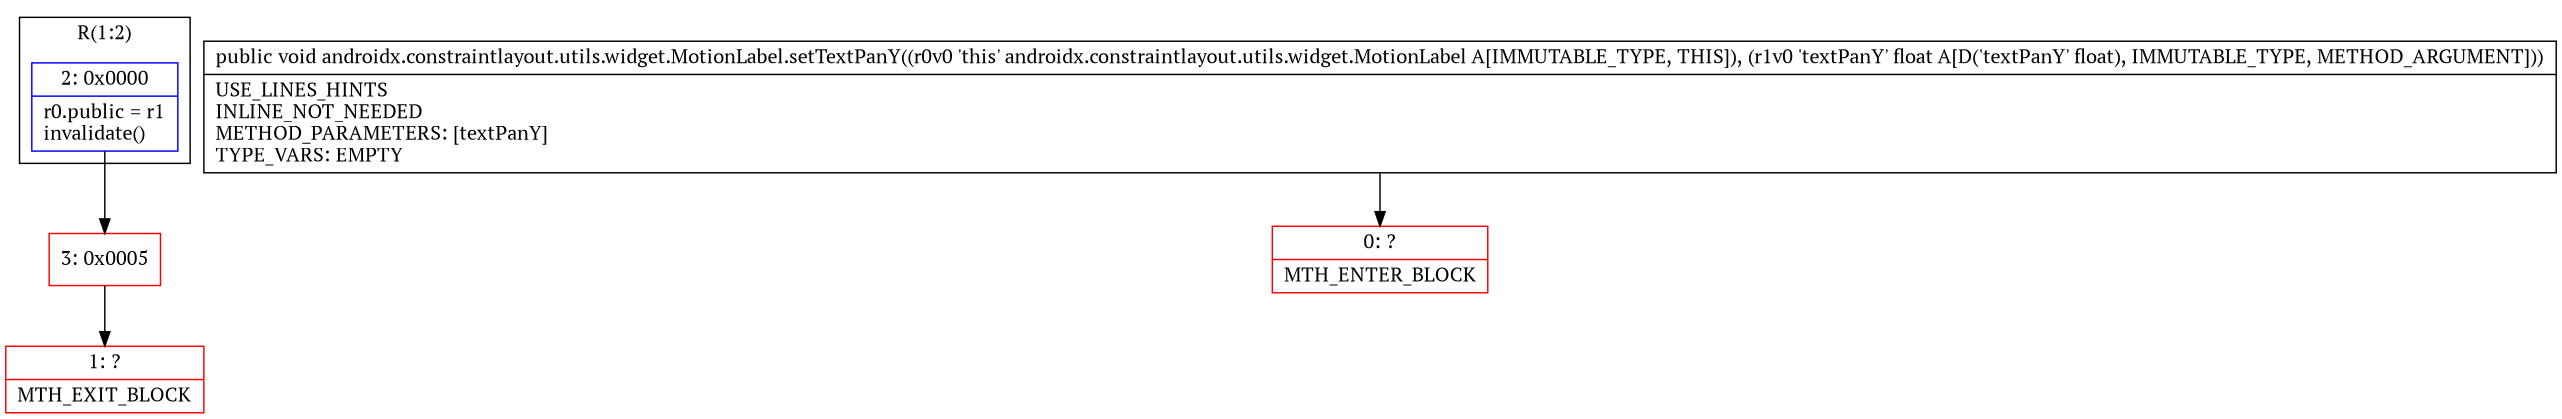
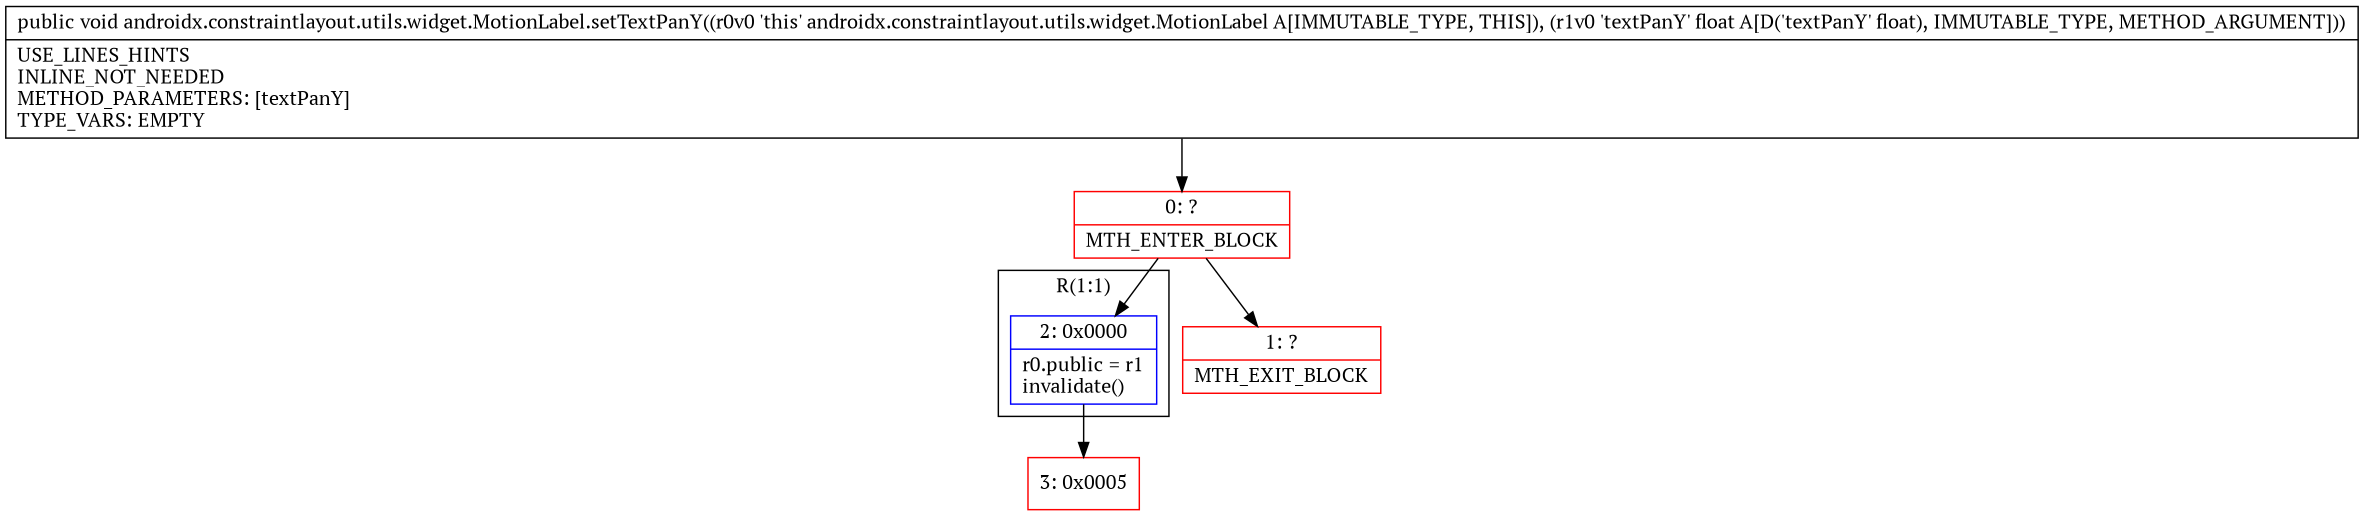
cluster "R(1:2)": label "R(1:2)" -> "R(1:1)"
edge "0: ?" -> "2: 0x0000": added
edge "3: 0x0005" -> "1: ?": now "0: ?" -> "1: ?"
